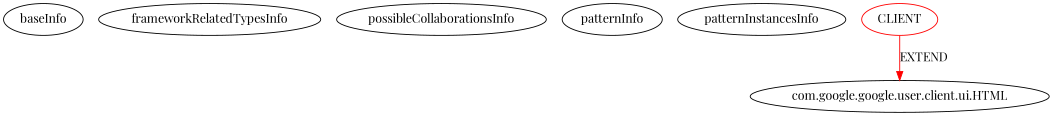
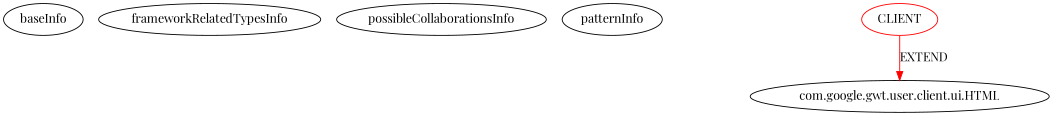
node "patternInstancesInfo": removed
node "com.google.google.user.client.ui.HTML": label "com.google.google.user.client.ui.HTML" -> "com.google.gwt.user.client.ui.HTML"
